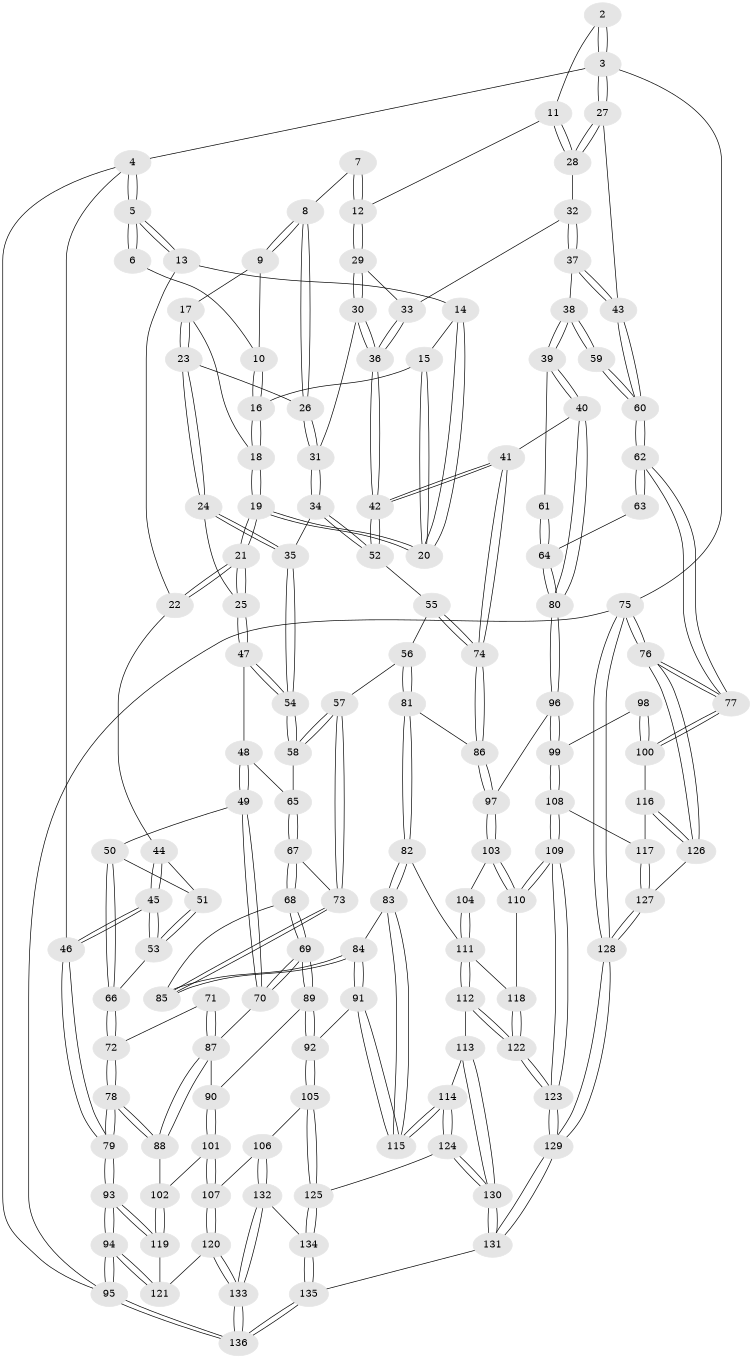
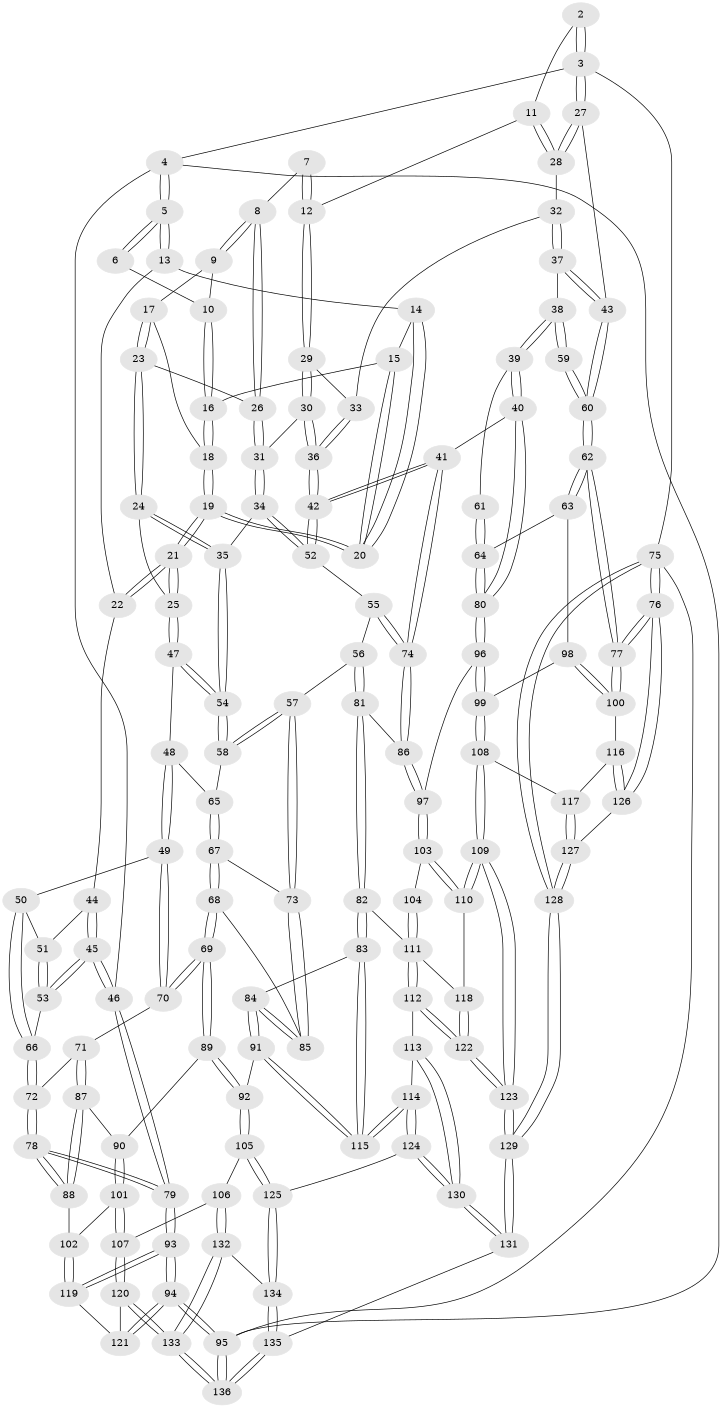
edge "63" -- "98": added
edge "70" -- "87": now "70" -- "71"
